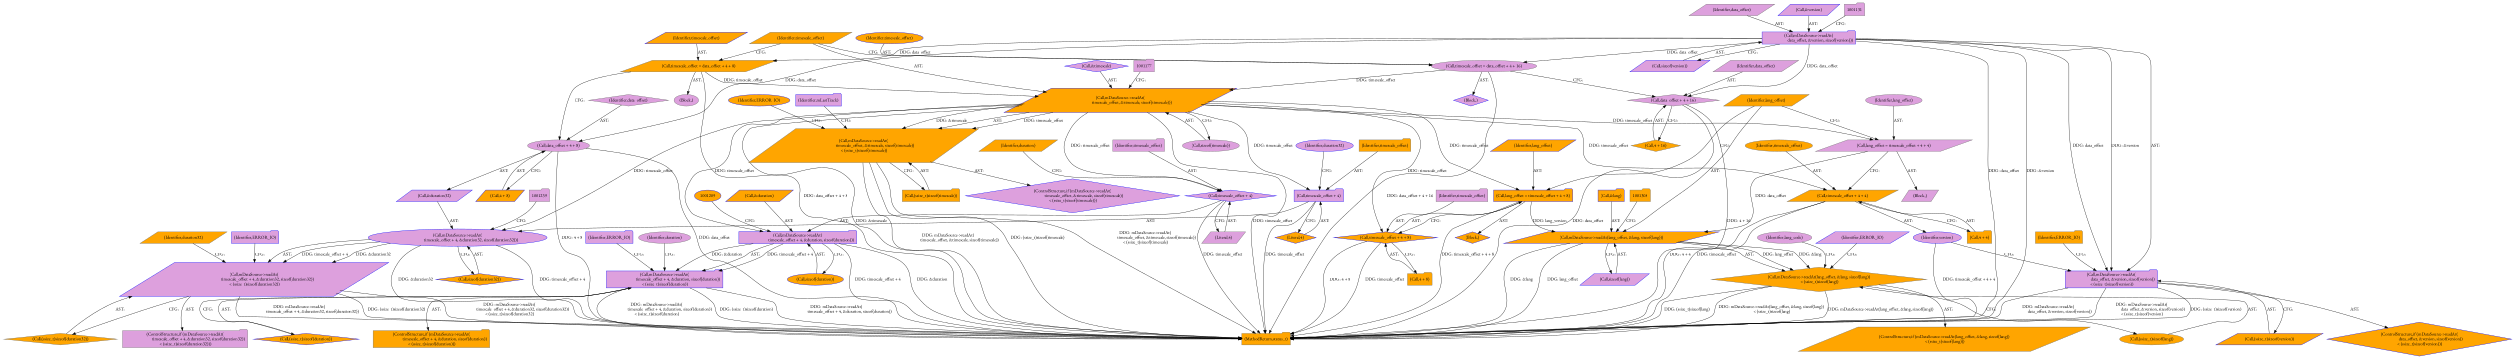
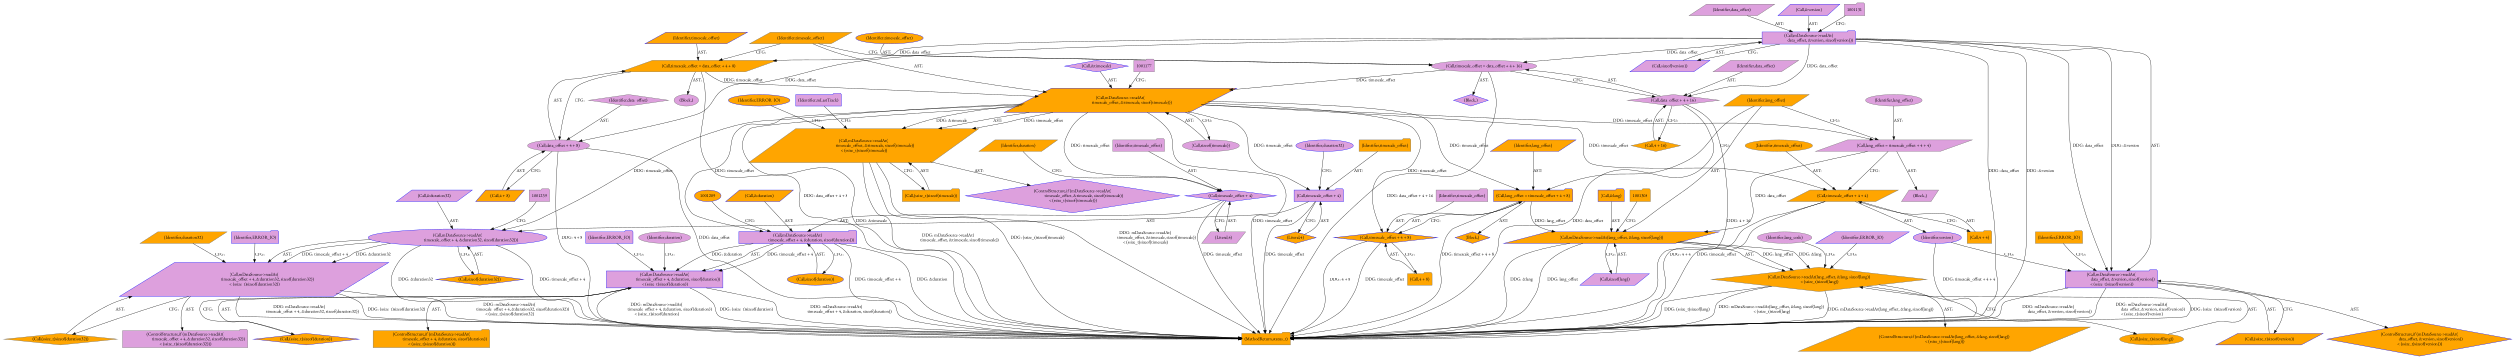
edge "(Call,data_offset + 4 + 16)" -> "(Call,timescale_offset = data_offset + 4 + 16)": added, label "AST:"
edge "(Call,data_offset + 4 + 8)" -> "(Call,&duration32)": now "(Call,data_offset + 4 + 8)" -> "(Call,timescale_offset = data_offset + 4 + 8)"
edge "(Call,lang_offset = timescale_offset + 4 + 8)" -> "(Call,mDataSource->readAt(lang_offset, &lang, sizeof(lang)))": label "DDG: lang_version" -> "DDG: lang_offset"
